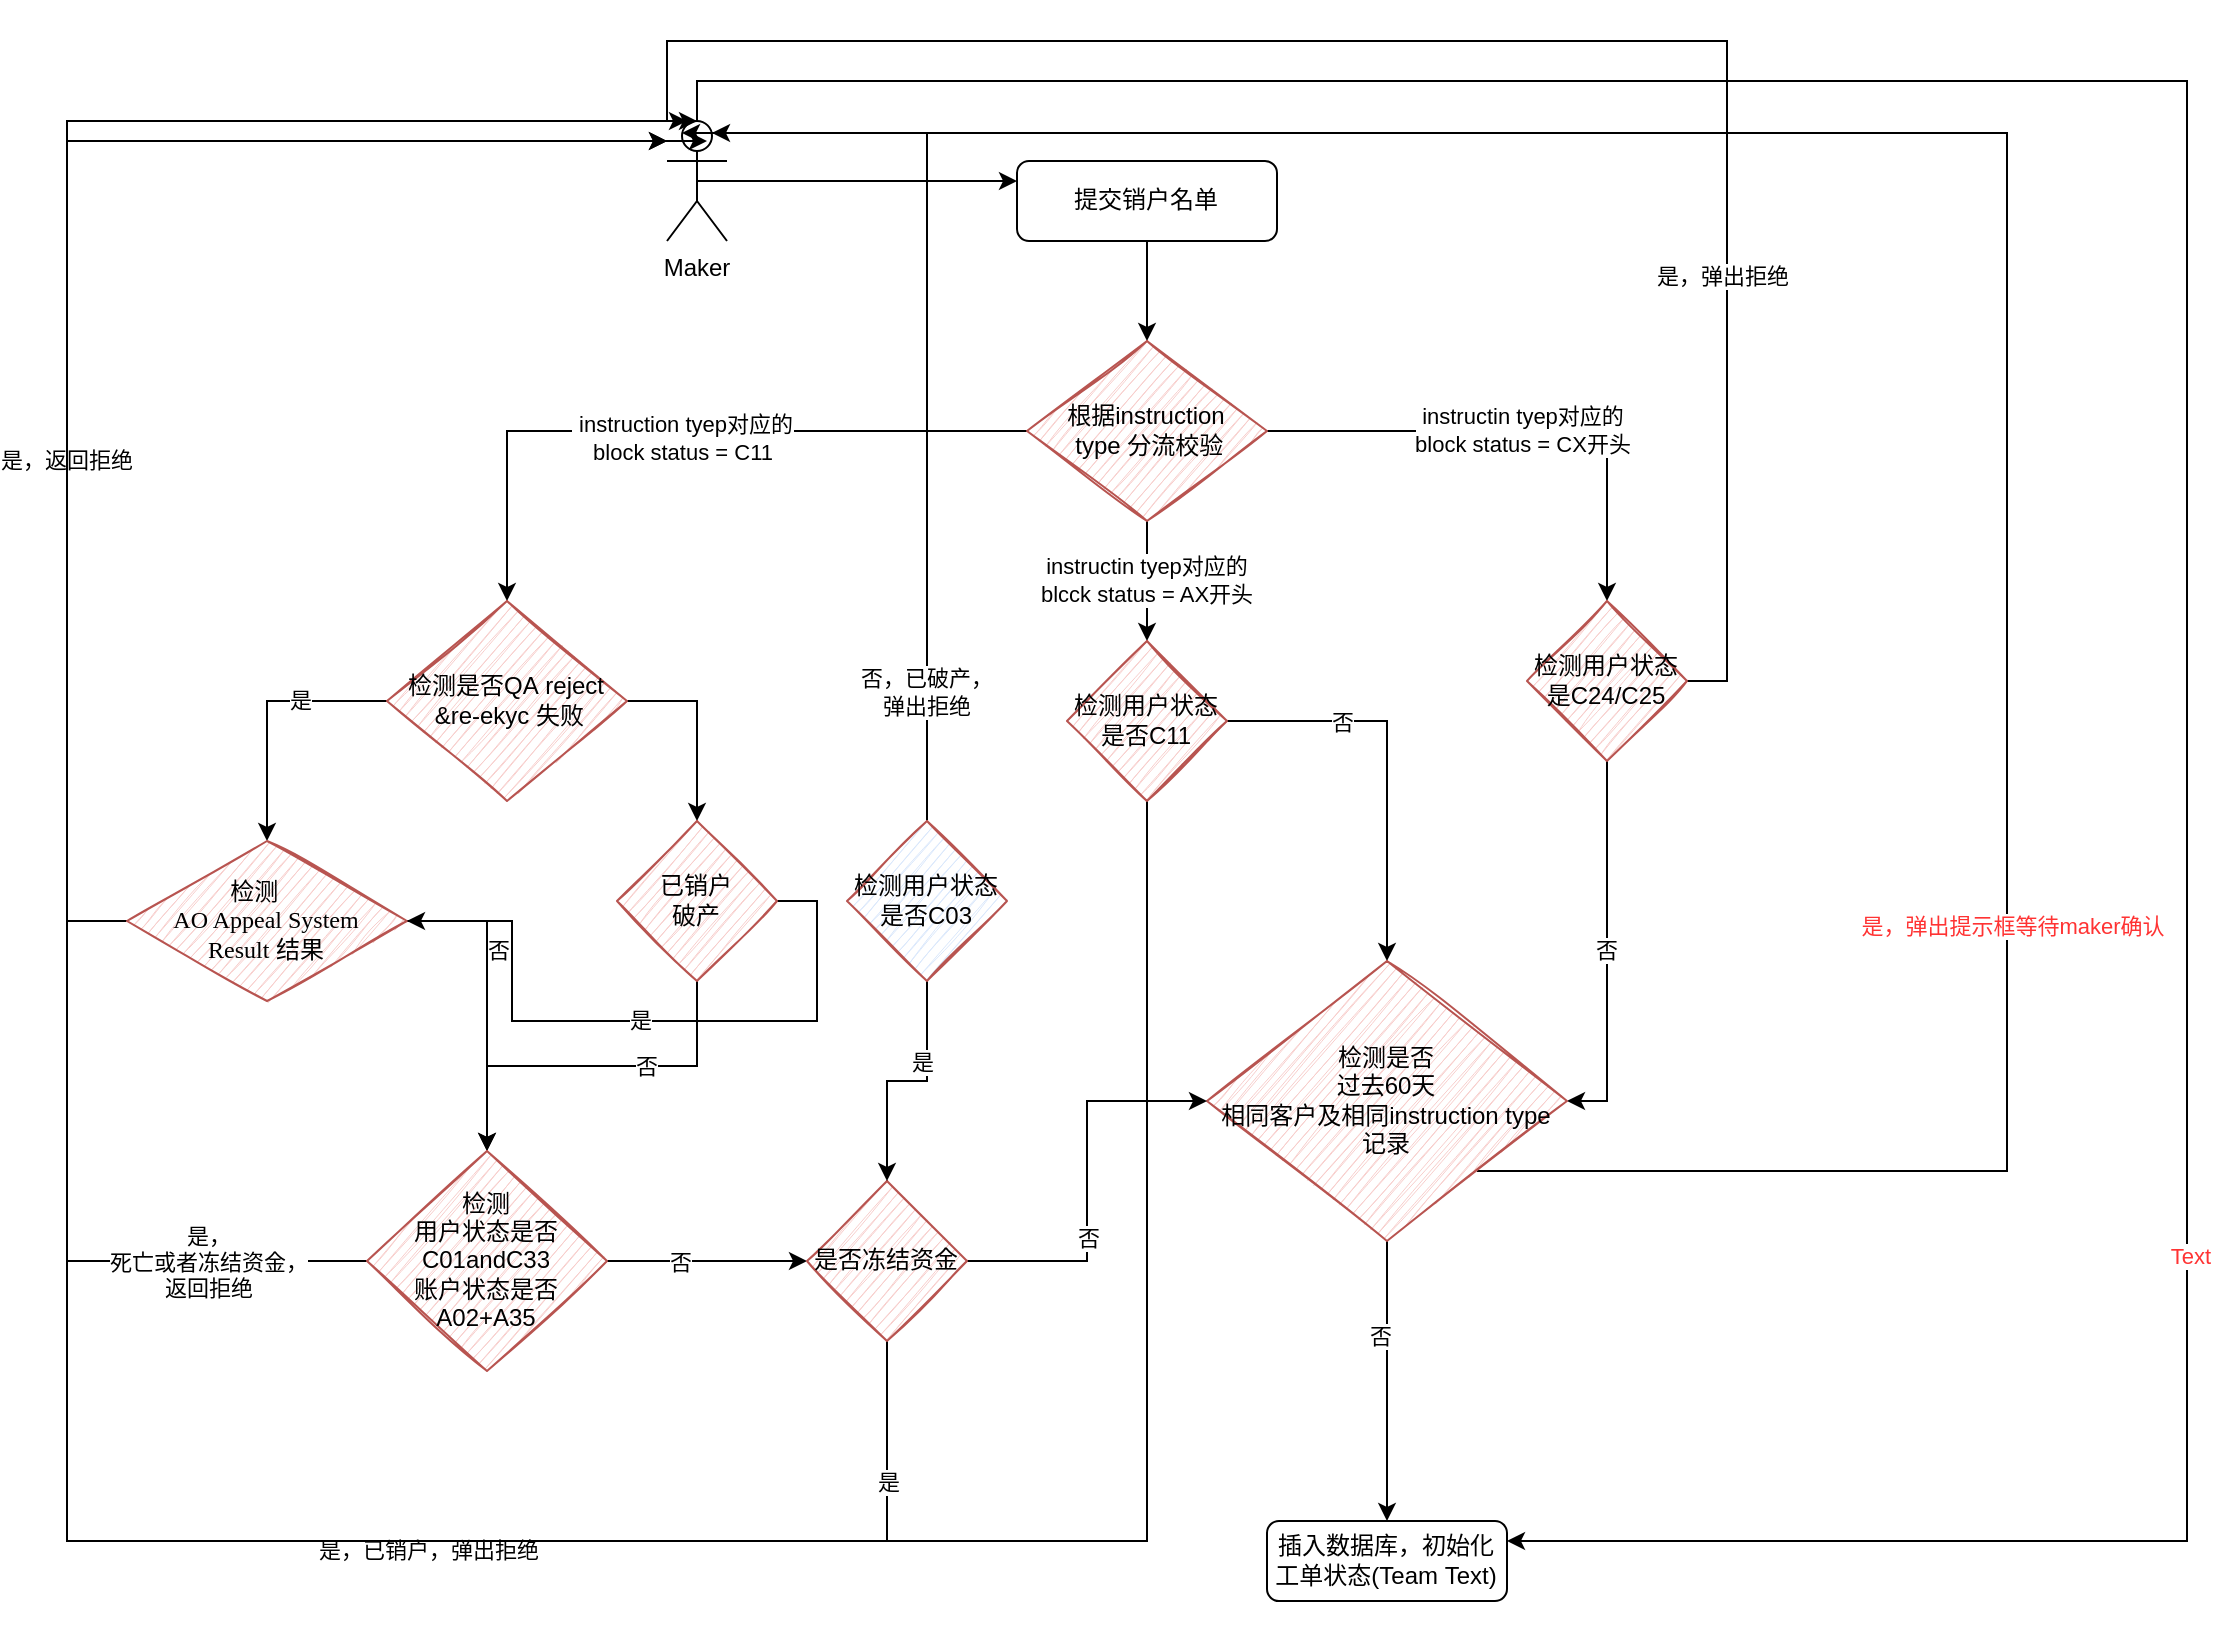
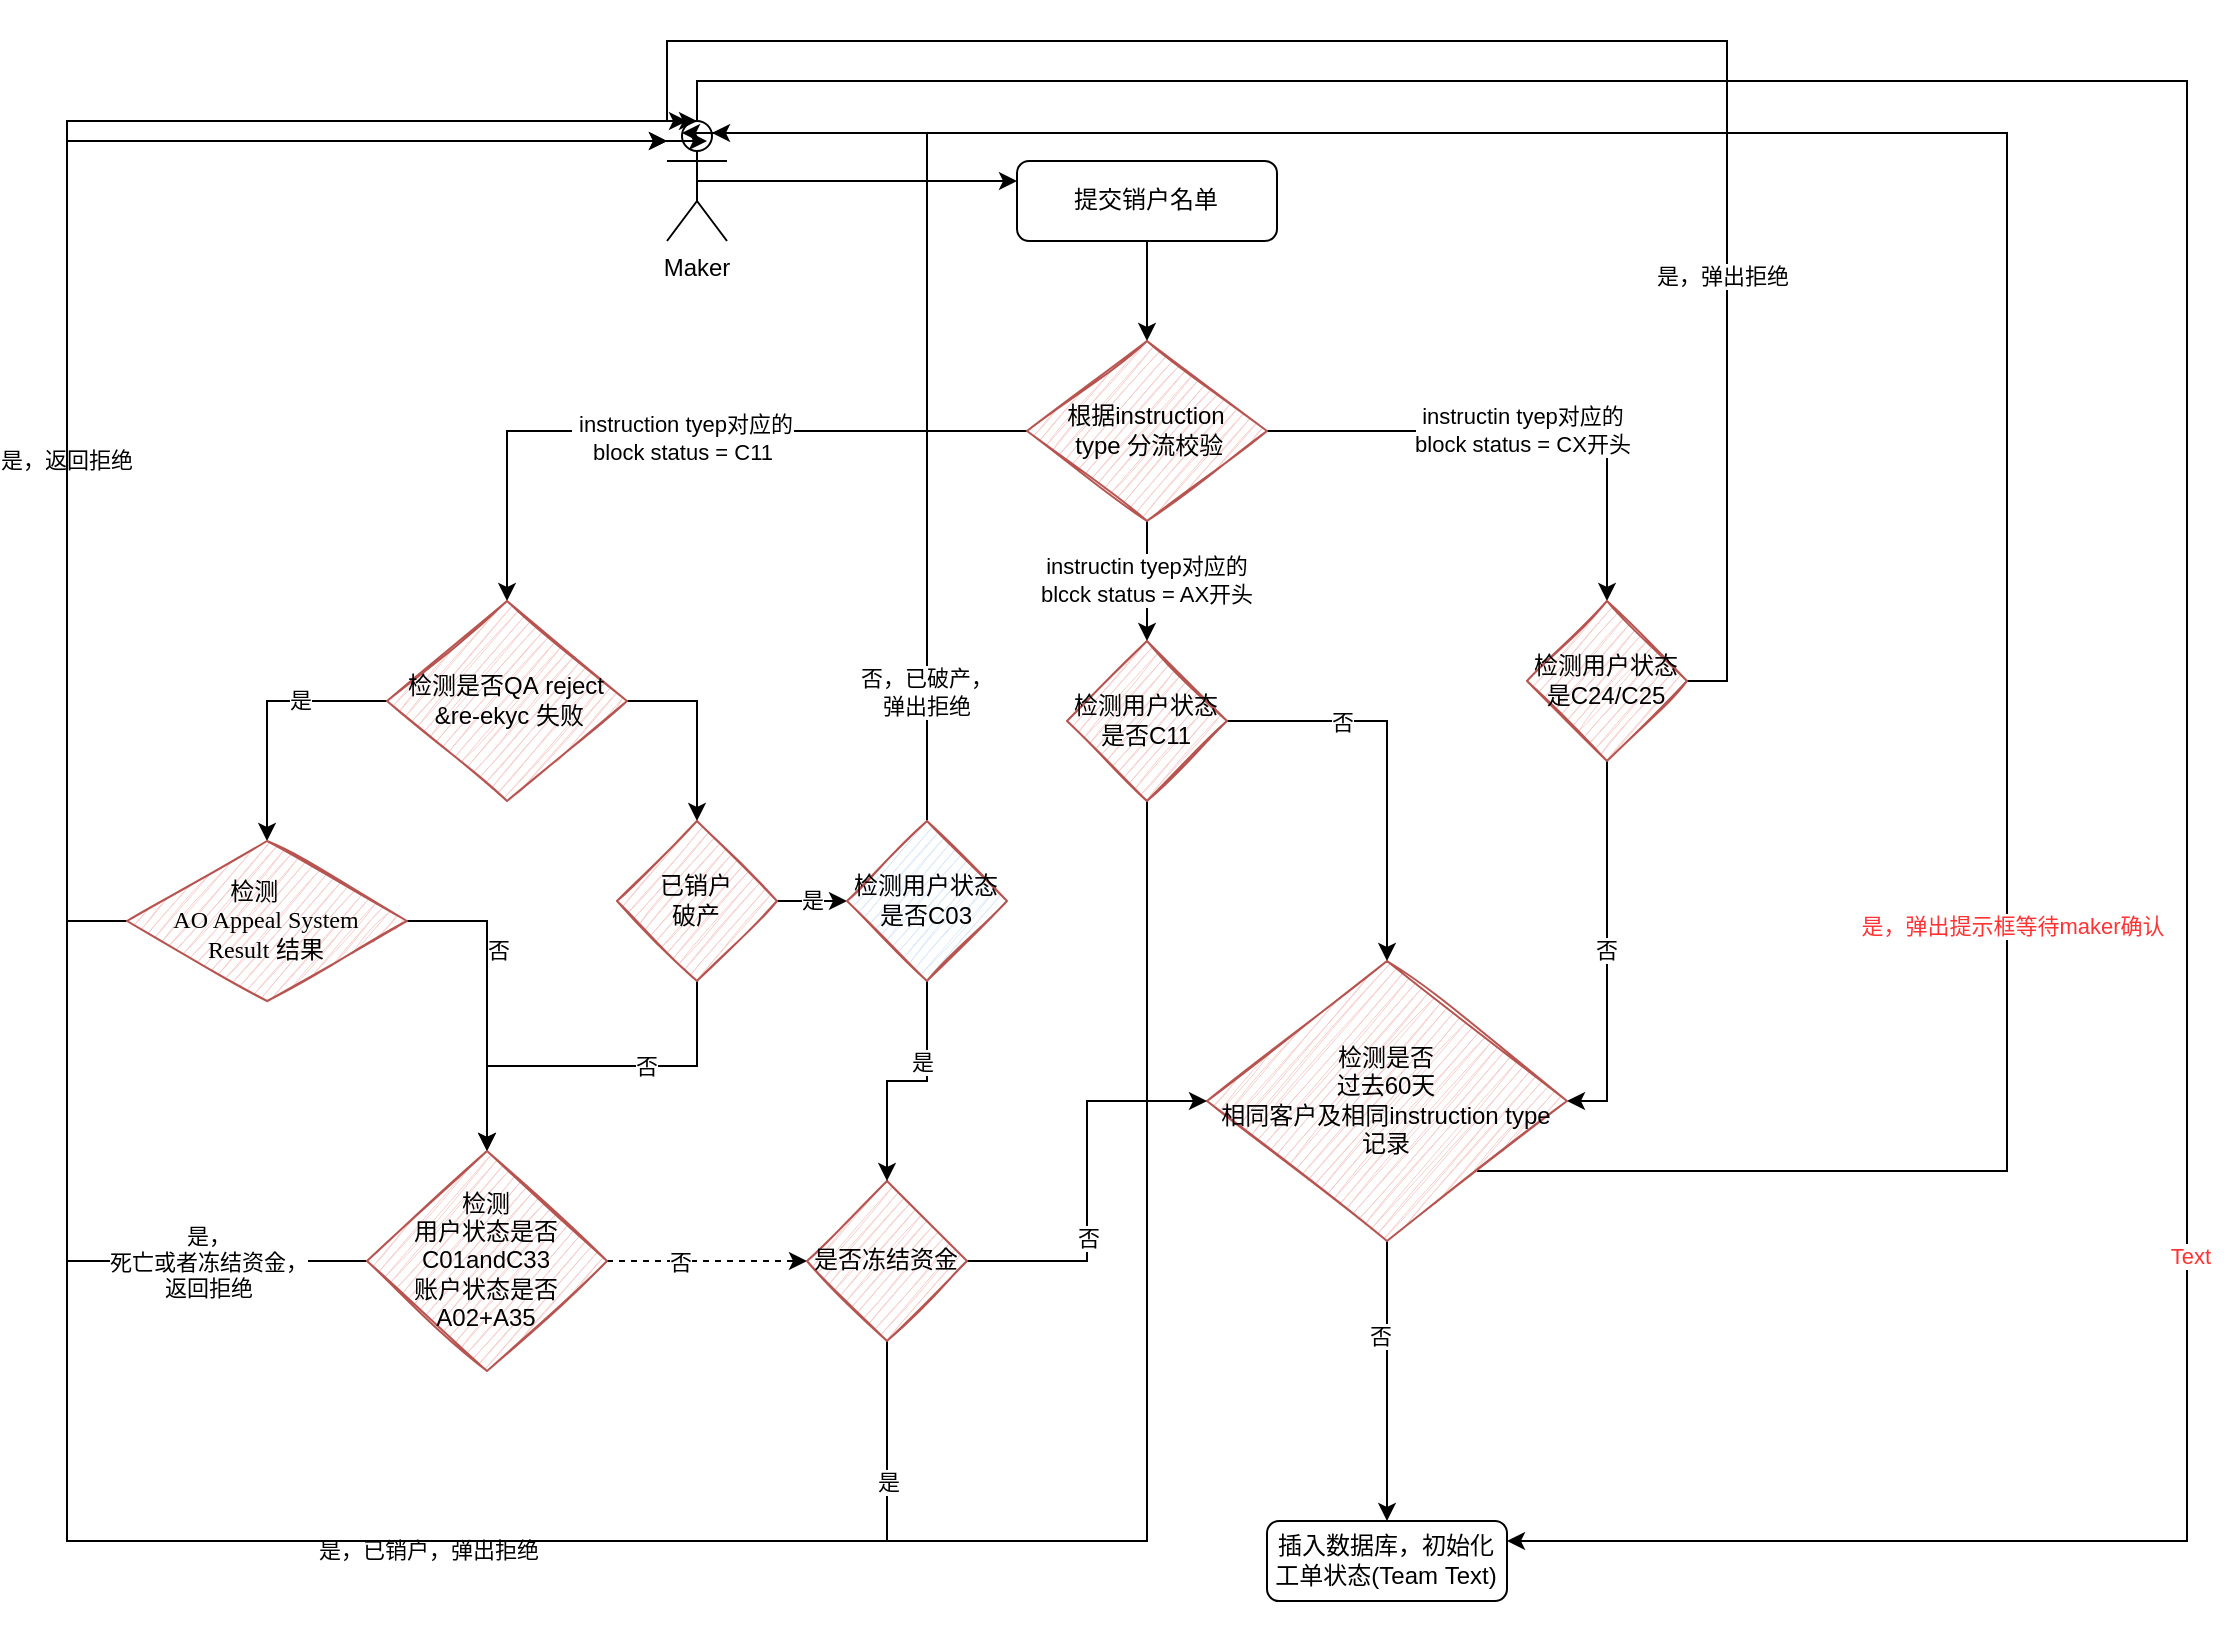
edge "已销户 破产" -> "检测 AO Appeal System Result 结果": now "已销户 破产" -> "检测用户状态 是否C03"
edge "检测 用户状态是否C01andC33 账户状态是否A02+A35" -> "是否冻结资金": style solid -> dashed
